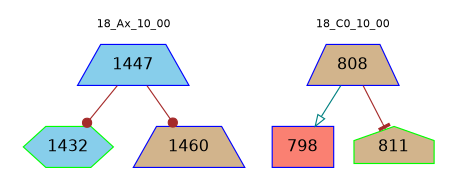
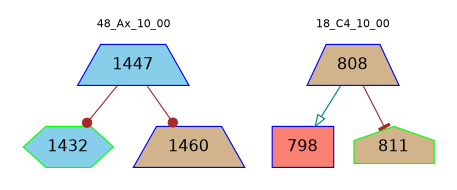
cluster "18_Ax_10_00": label "18_Ax_10_00" -> "48_Ax_10_00"
cluster "18_C0_10_00": label "18_C0_10_00" -> "18_C4_10_00"
